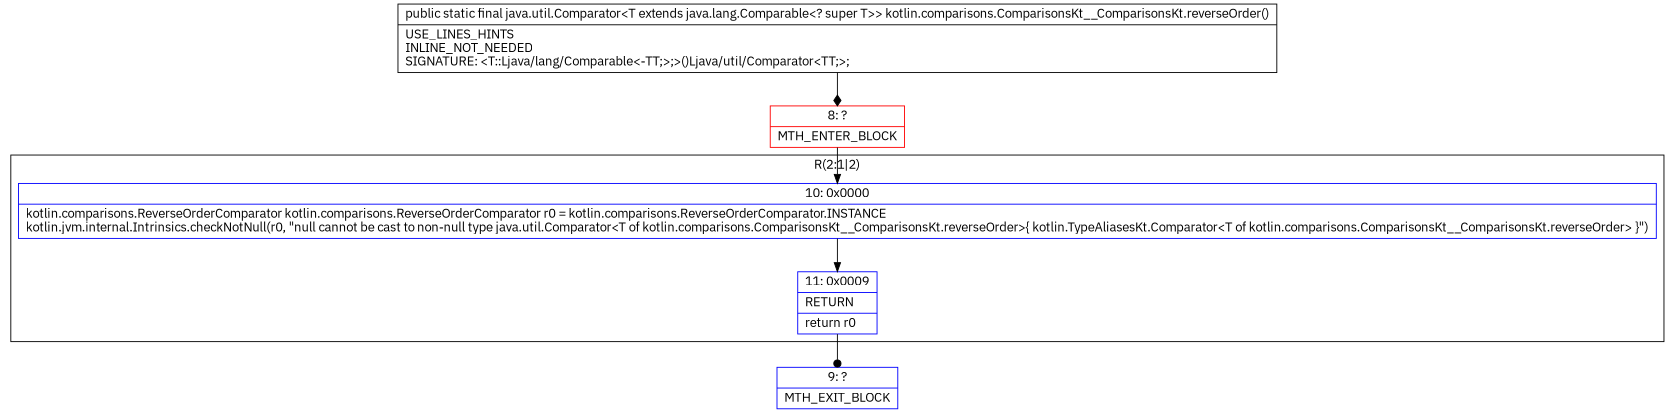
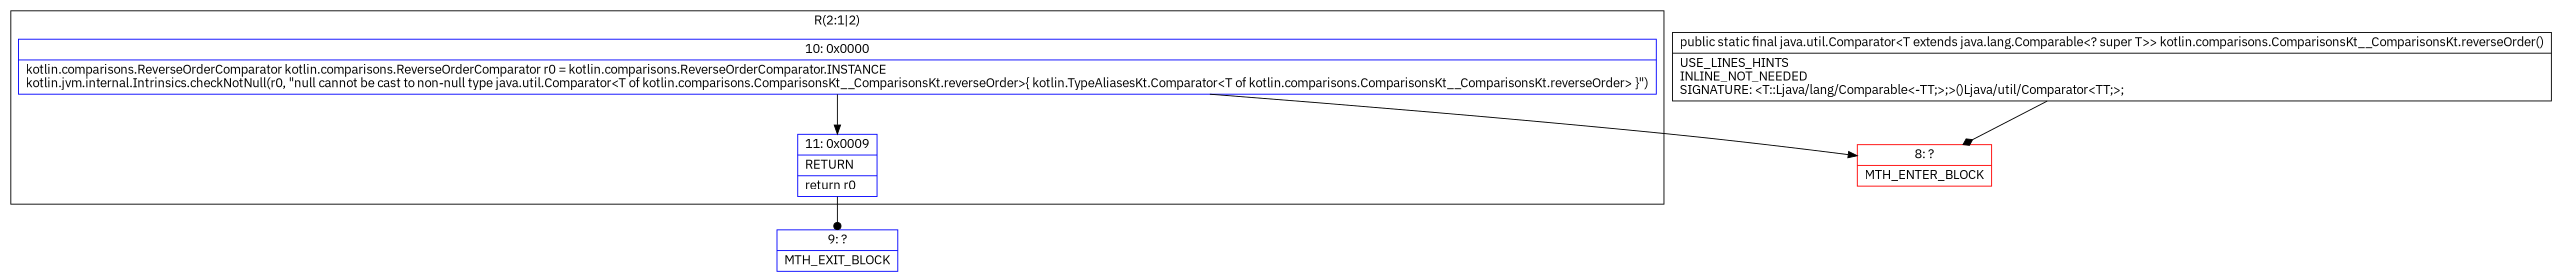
edge "8: ?" -> "10: 0x0000": reversed
